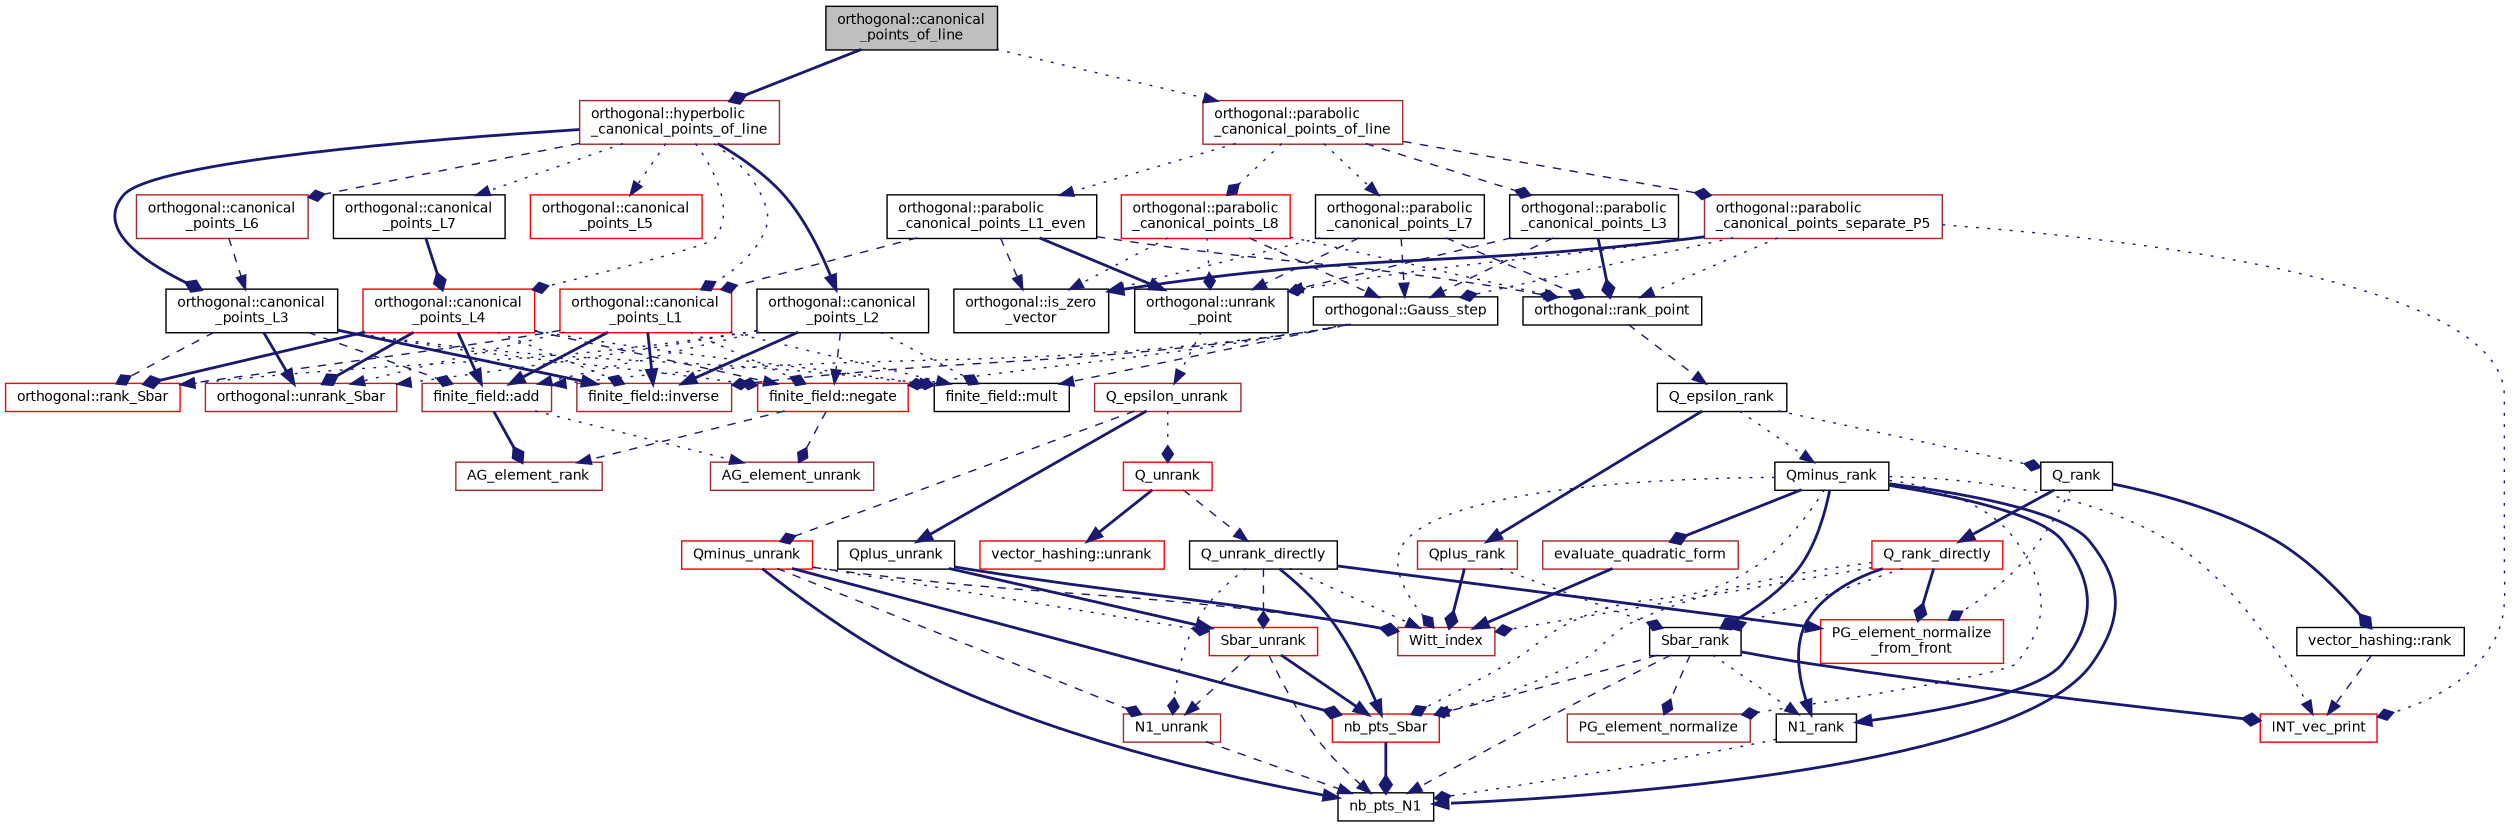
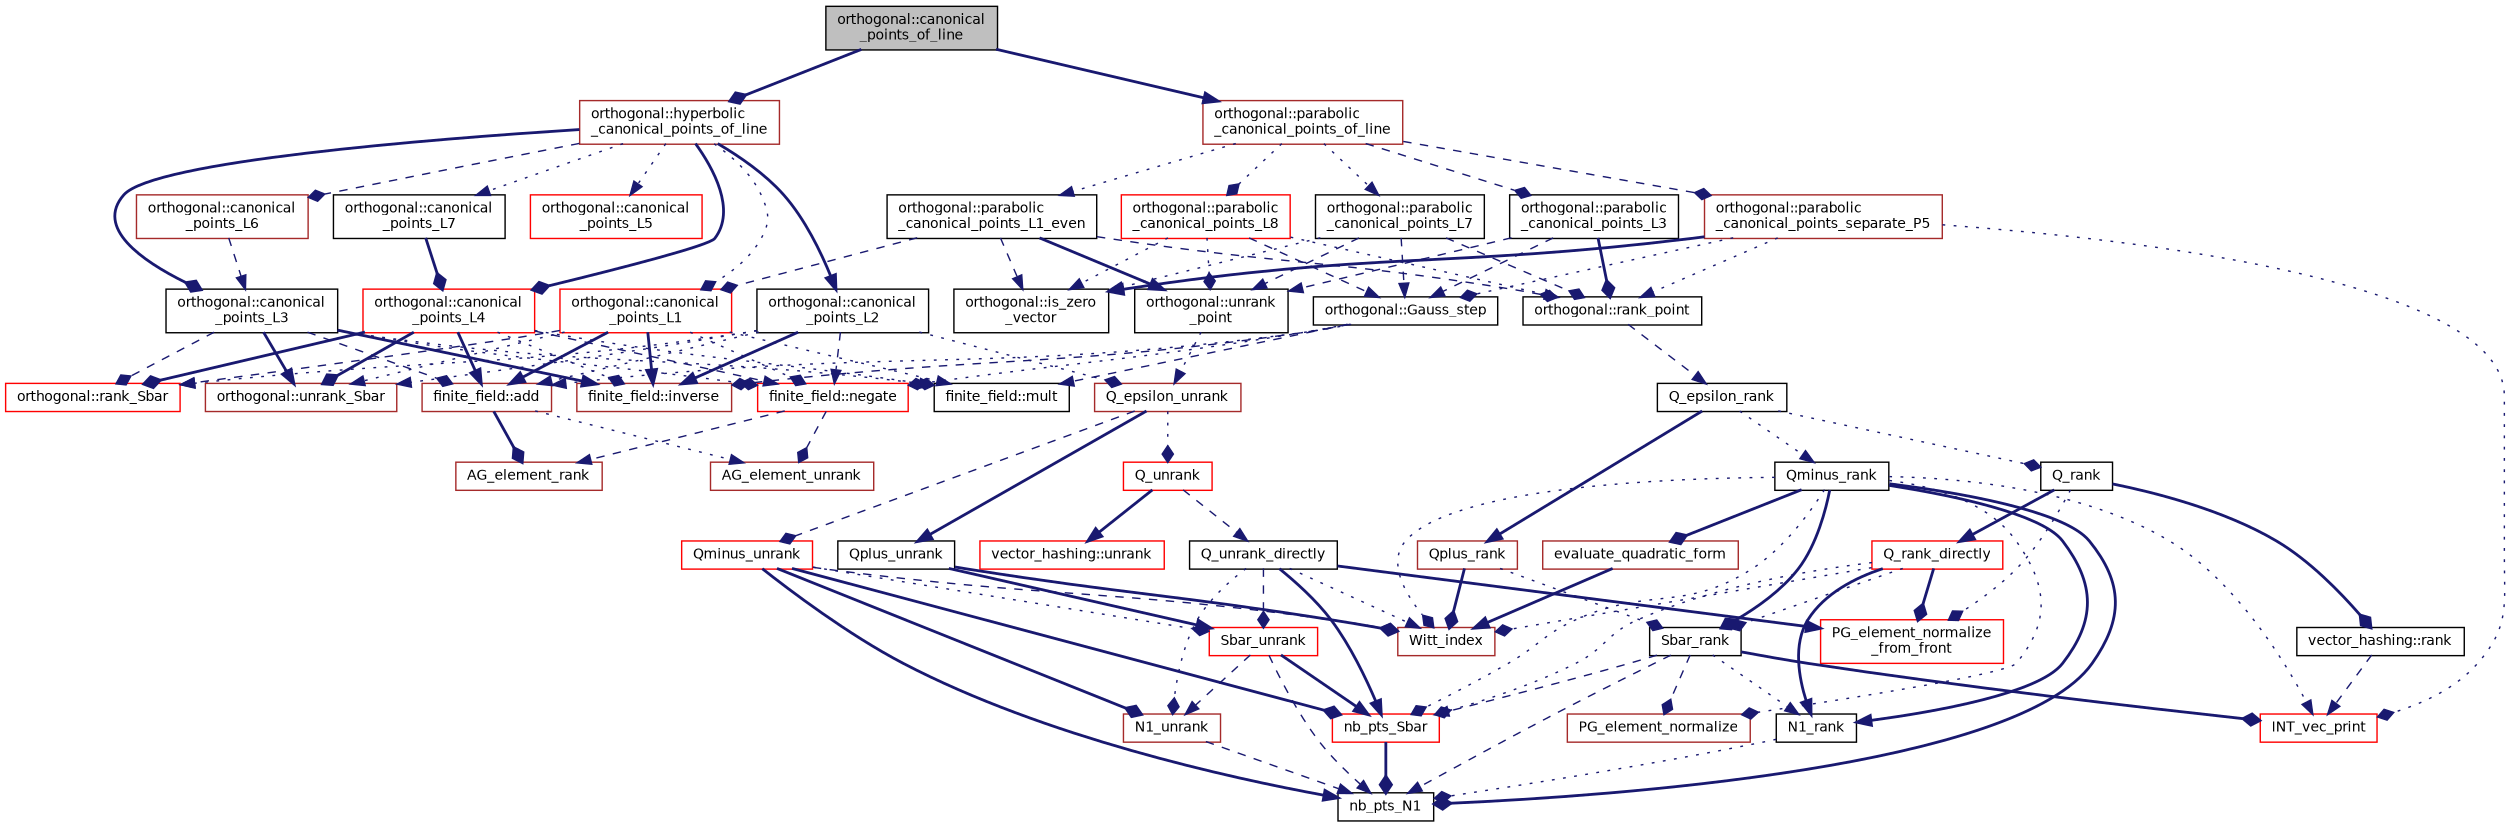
edge "orthogonal::canonical _points_of_line" -> "orthogonal::parabolic _canonical_points_of_line": style dotted -> bold
edge "orthogonal::hyperbolic _canonical_points_of_line" -> "orthogonal::canonical _points_L4": style dotted -> bold
edge "orthogonal::parabolic _canonical_points_separate_P5" -> "orthogonal::unrank _point": removed
edge "orthogonal::canonical _points_L2" -> "finite_field::mult": now "orthogonal::canonical _points_L2" -> "Q_epsilon_unrank"
edge "Qminus_unrank" -> "N1_unrank": style dashed -> bold
edge "Qminus_rank" -> "nb_pts_N1": arrowhead normal -> diamond
